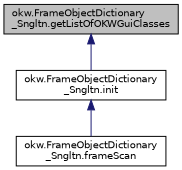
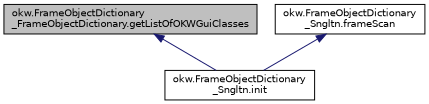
node "okw.FrameObjectDictionary _Sngltn.getListOfOKWGuiClasses": label "okw.FrameObjectDictionary _Sngltn.getListOfOKWGuiClasses" -> "okw.FrameObjectDictionary _FrameObjectDictionary.getListOfOKWGuiClasses"
edge "okw.FrameObjectDictionary _Sngltn.frameScan" -> "okw.FrameObjectDictionary _Sngltn.init": reversed
